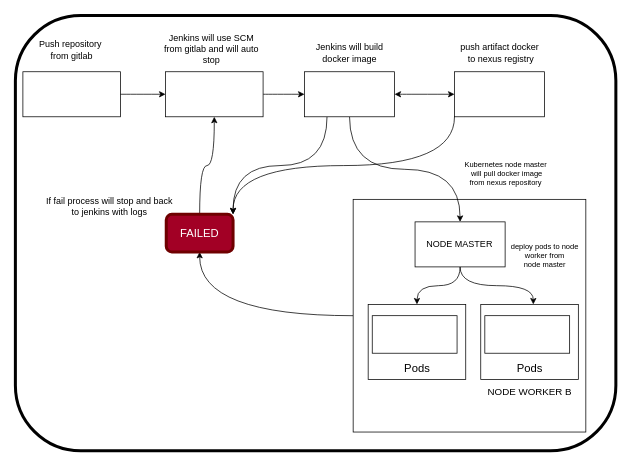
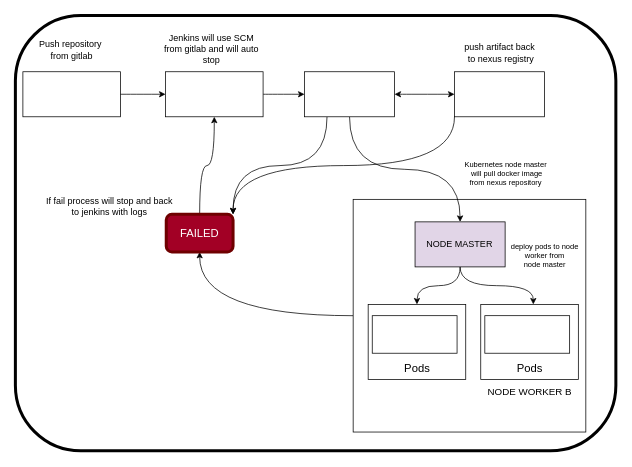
node "Jenkins will build docker image": removed
node "push artifact docker to nexus registry": label "push artifact docker to nexus registry" -> "push artifact back to nexus registry"
node "NODE MASTER": fillcolor #ffffff -> #e1d5e7
